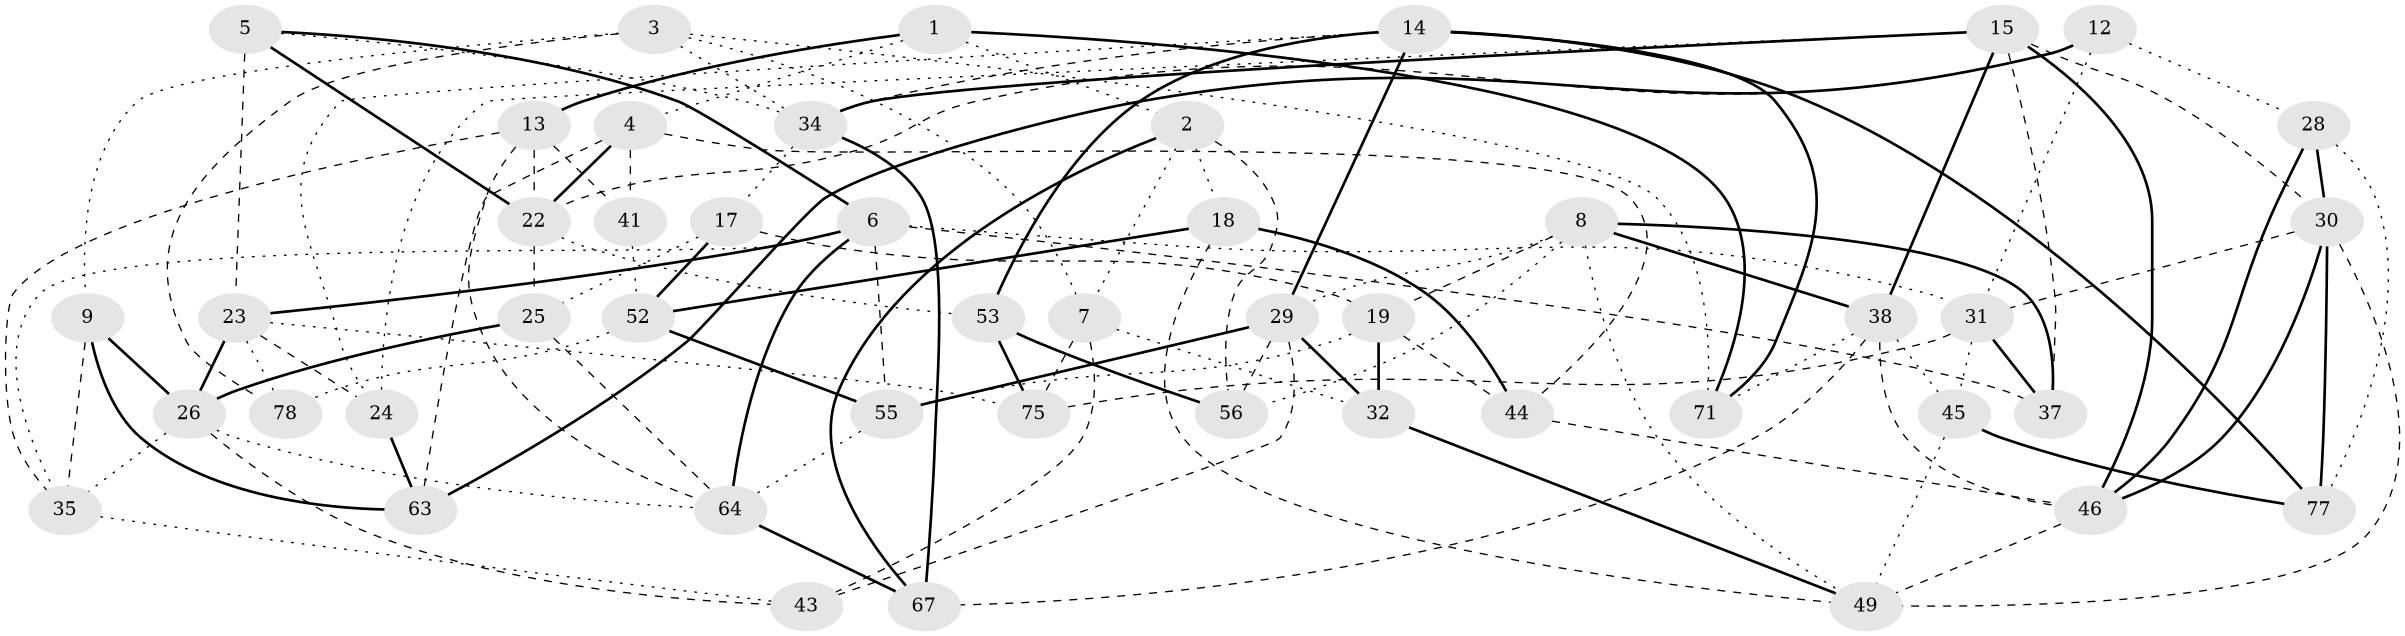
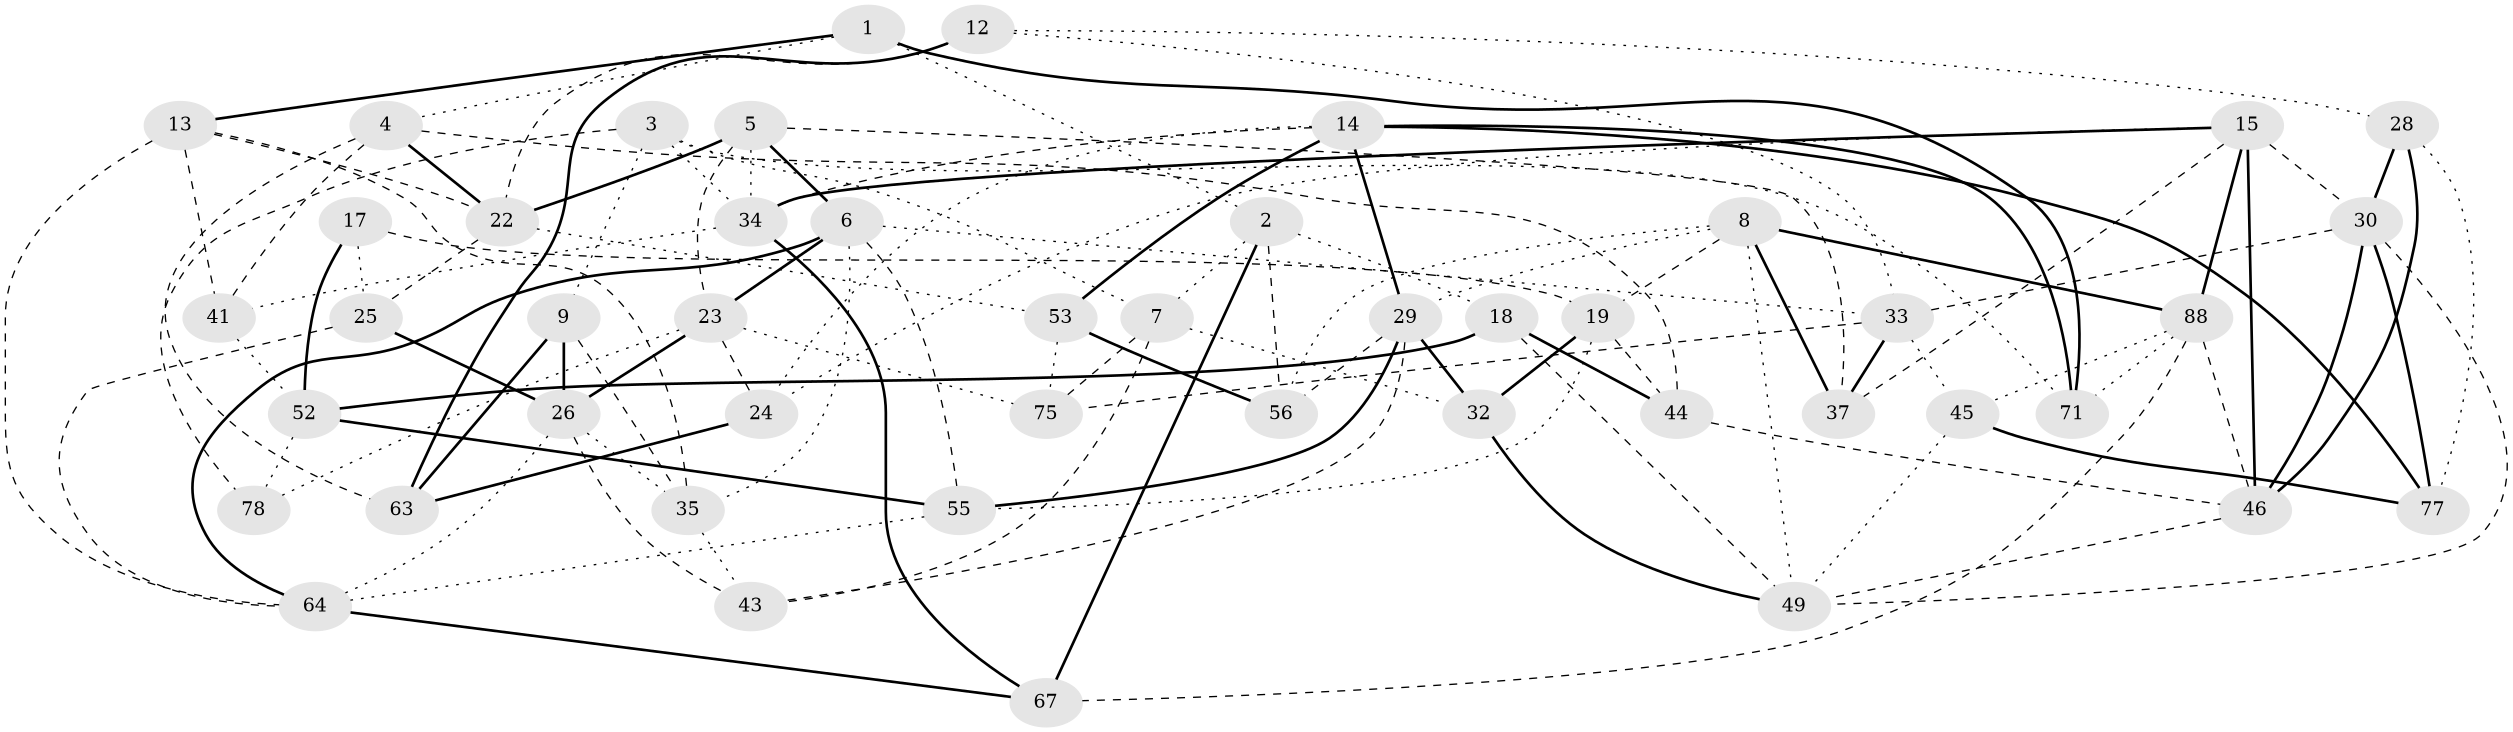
edge "34" -- "17": now "34" -- "41"
edge "6" -- "37": now "5" -- "37"
node "38": label "38" -> "88"
node "31": label "31" -> "33"
edge "53" -- "75": style bold -> dotted
